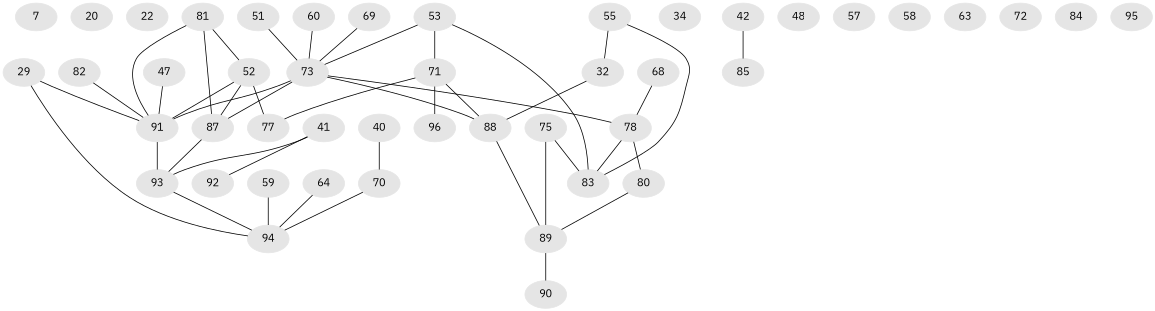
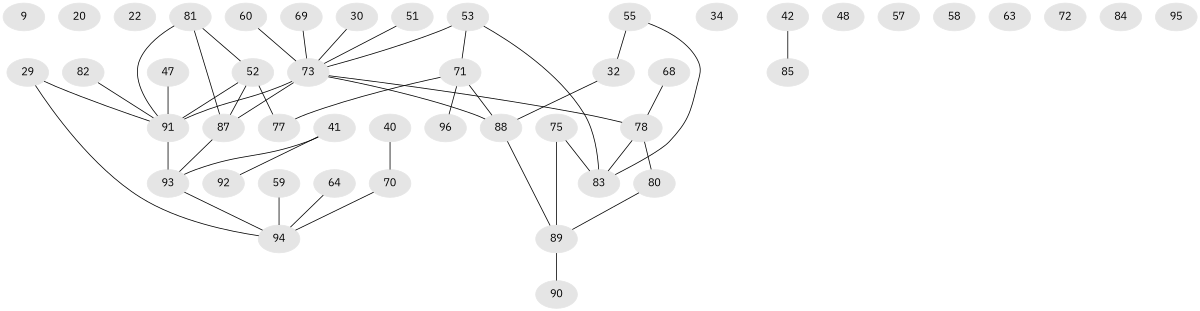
node "7": label "7" -> "9"
node "30": added
